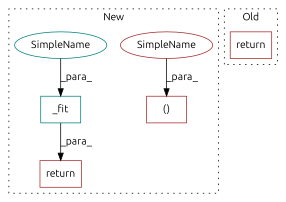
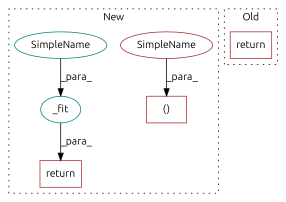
node "_fit": shape box -> ellipse
